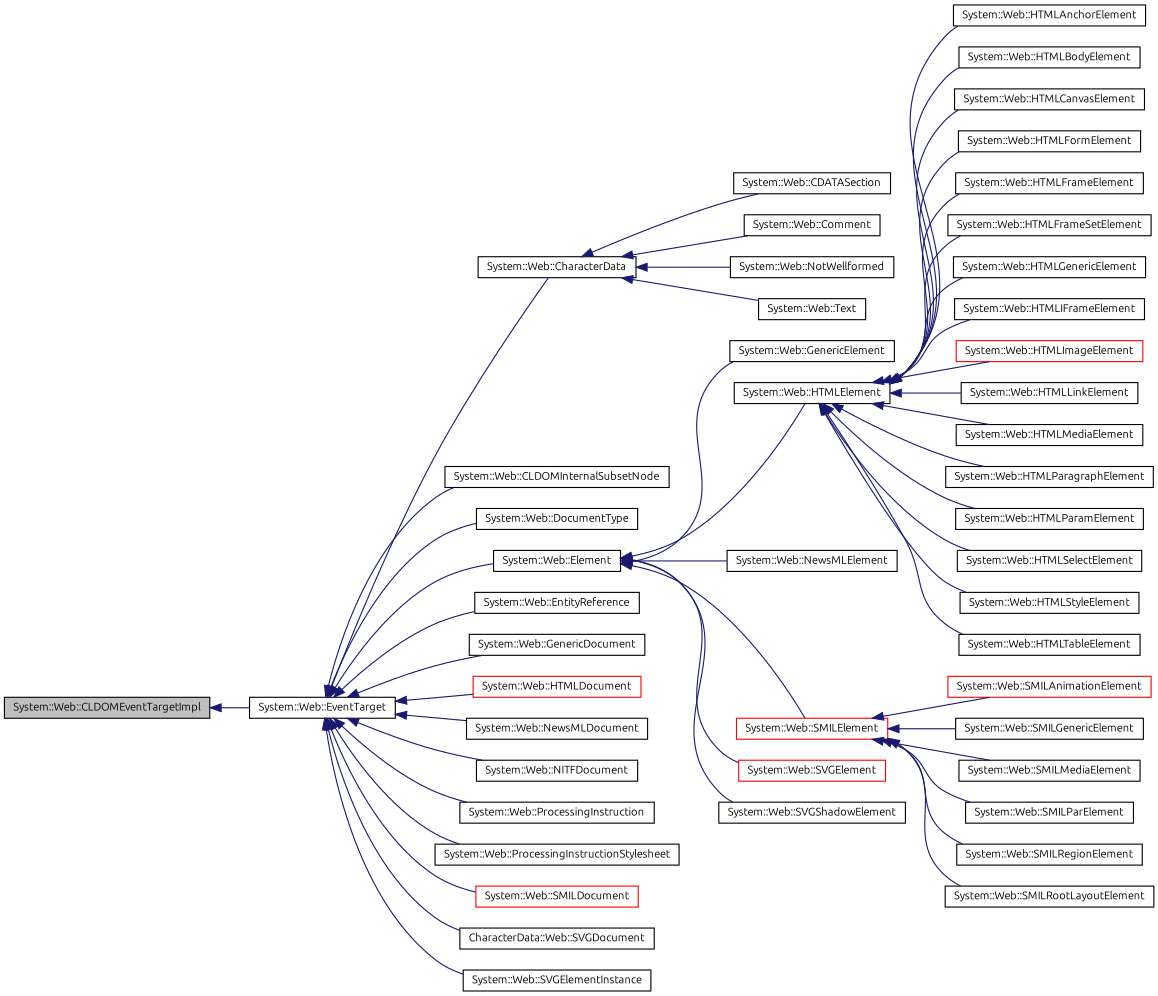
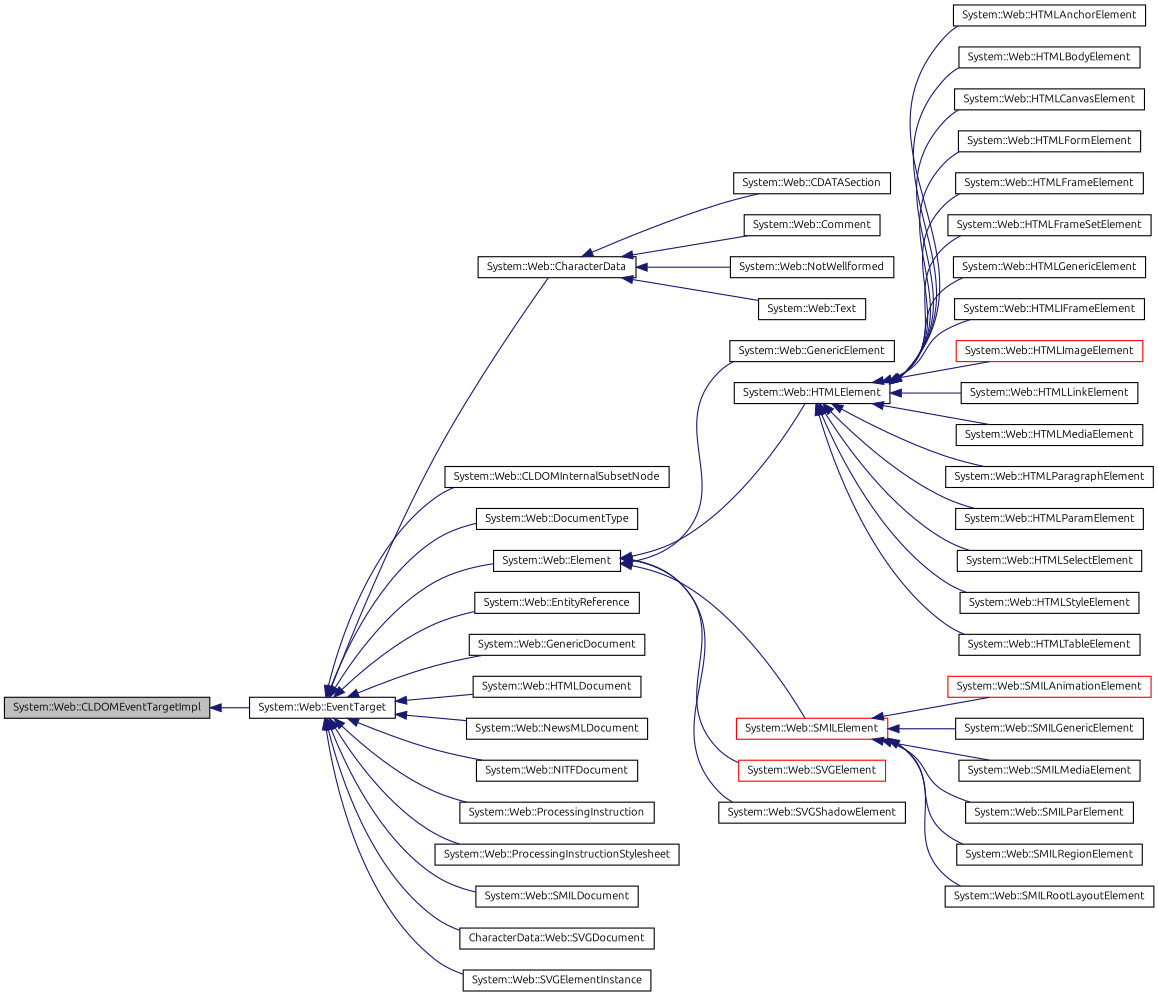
node "System::Web::NewsMLElement": removed
node "System::Web::HTMLDocument": color red -> black
node "System::Web::SMILDocument": color red -> black
